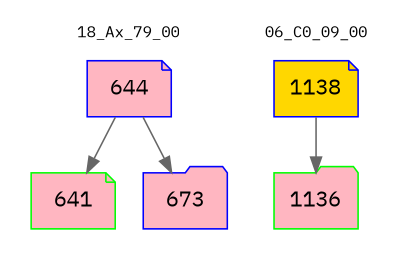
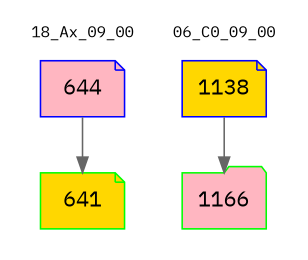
cluster "18_Ax_79_00": label "18_Ax_79_00" -> "18_Ax_09_00"
node "641": fillcolor lightpink -> gold
node "673": removed
node "1136": label "1136" -> "1166"
